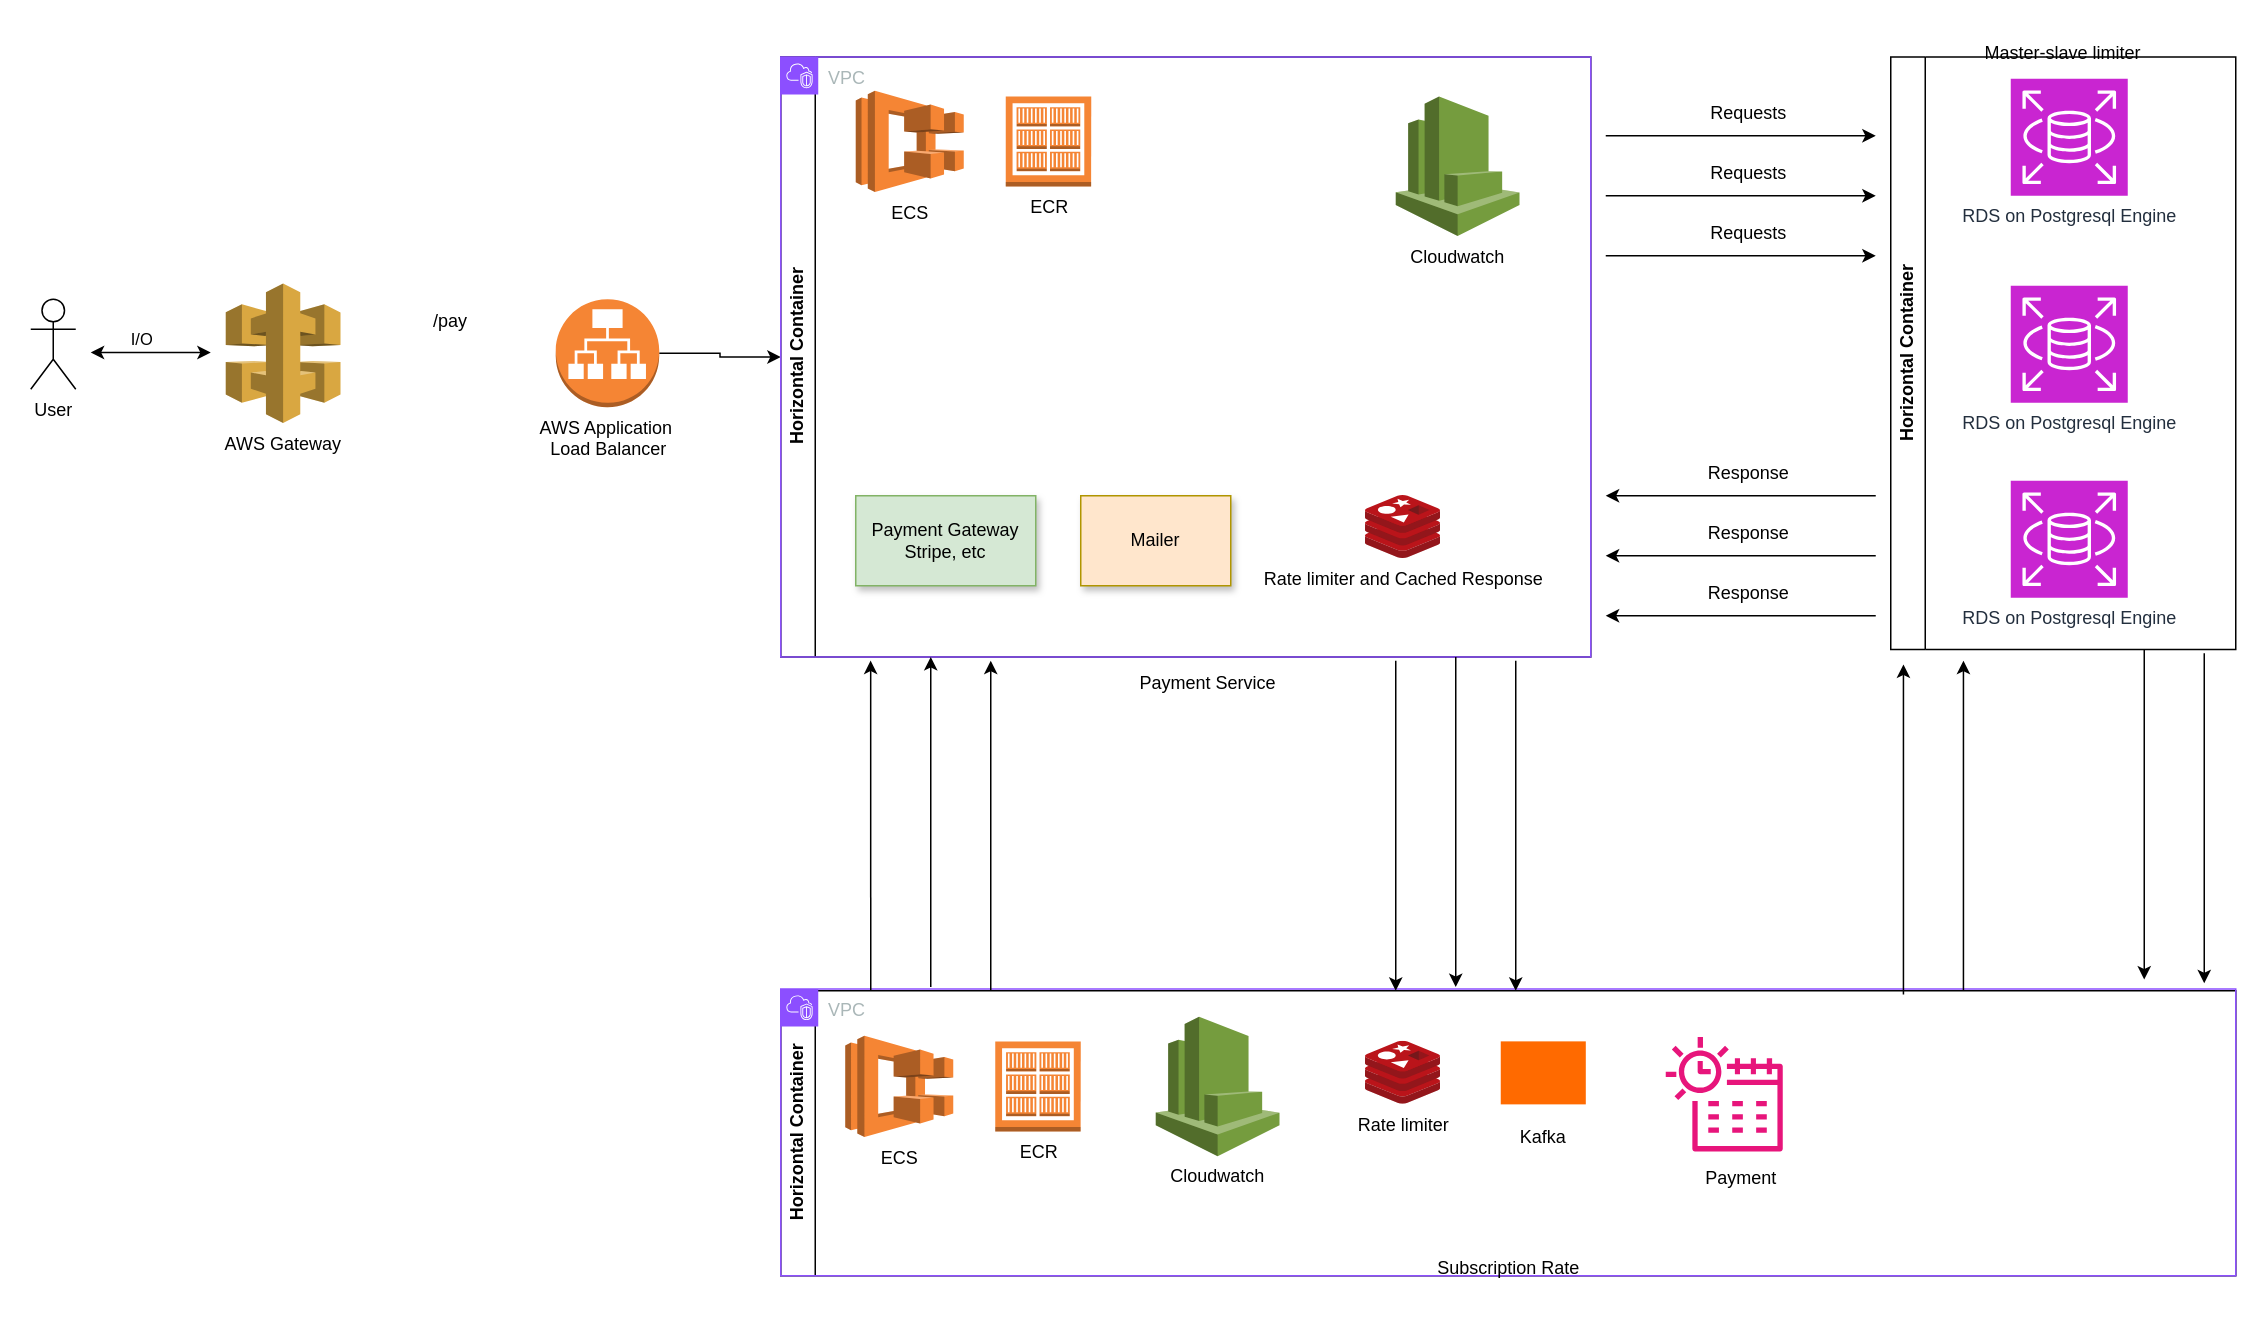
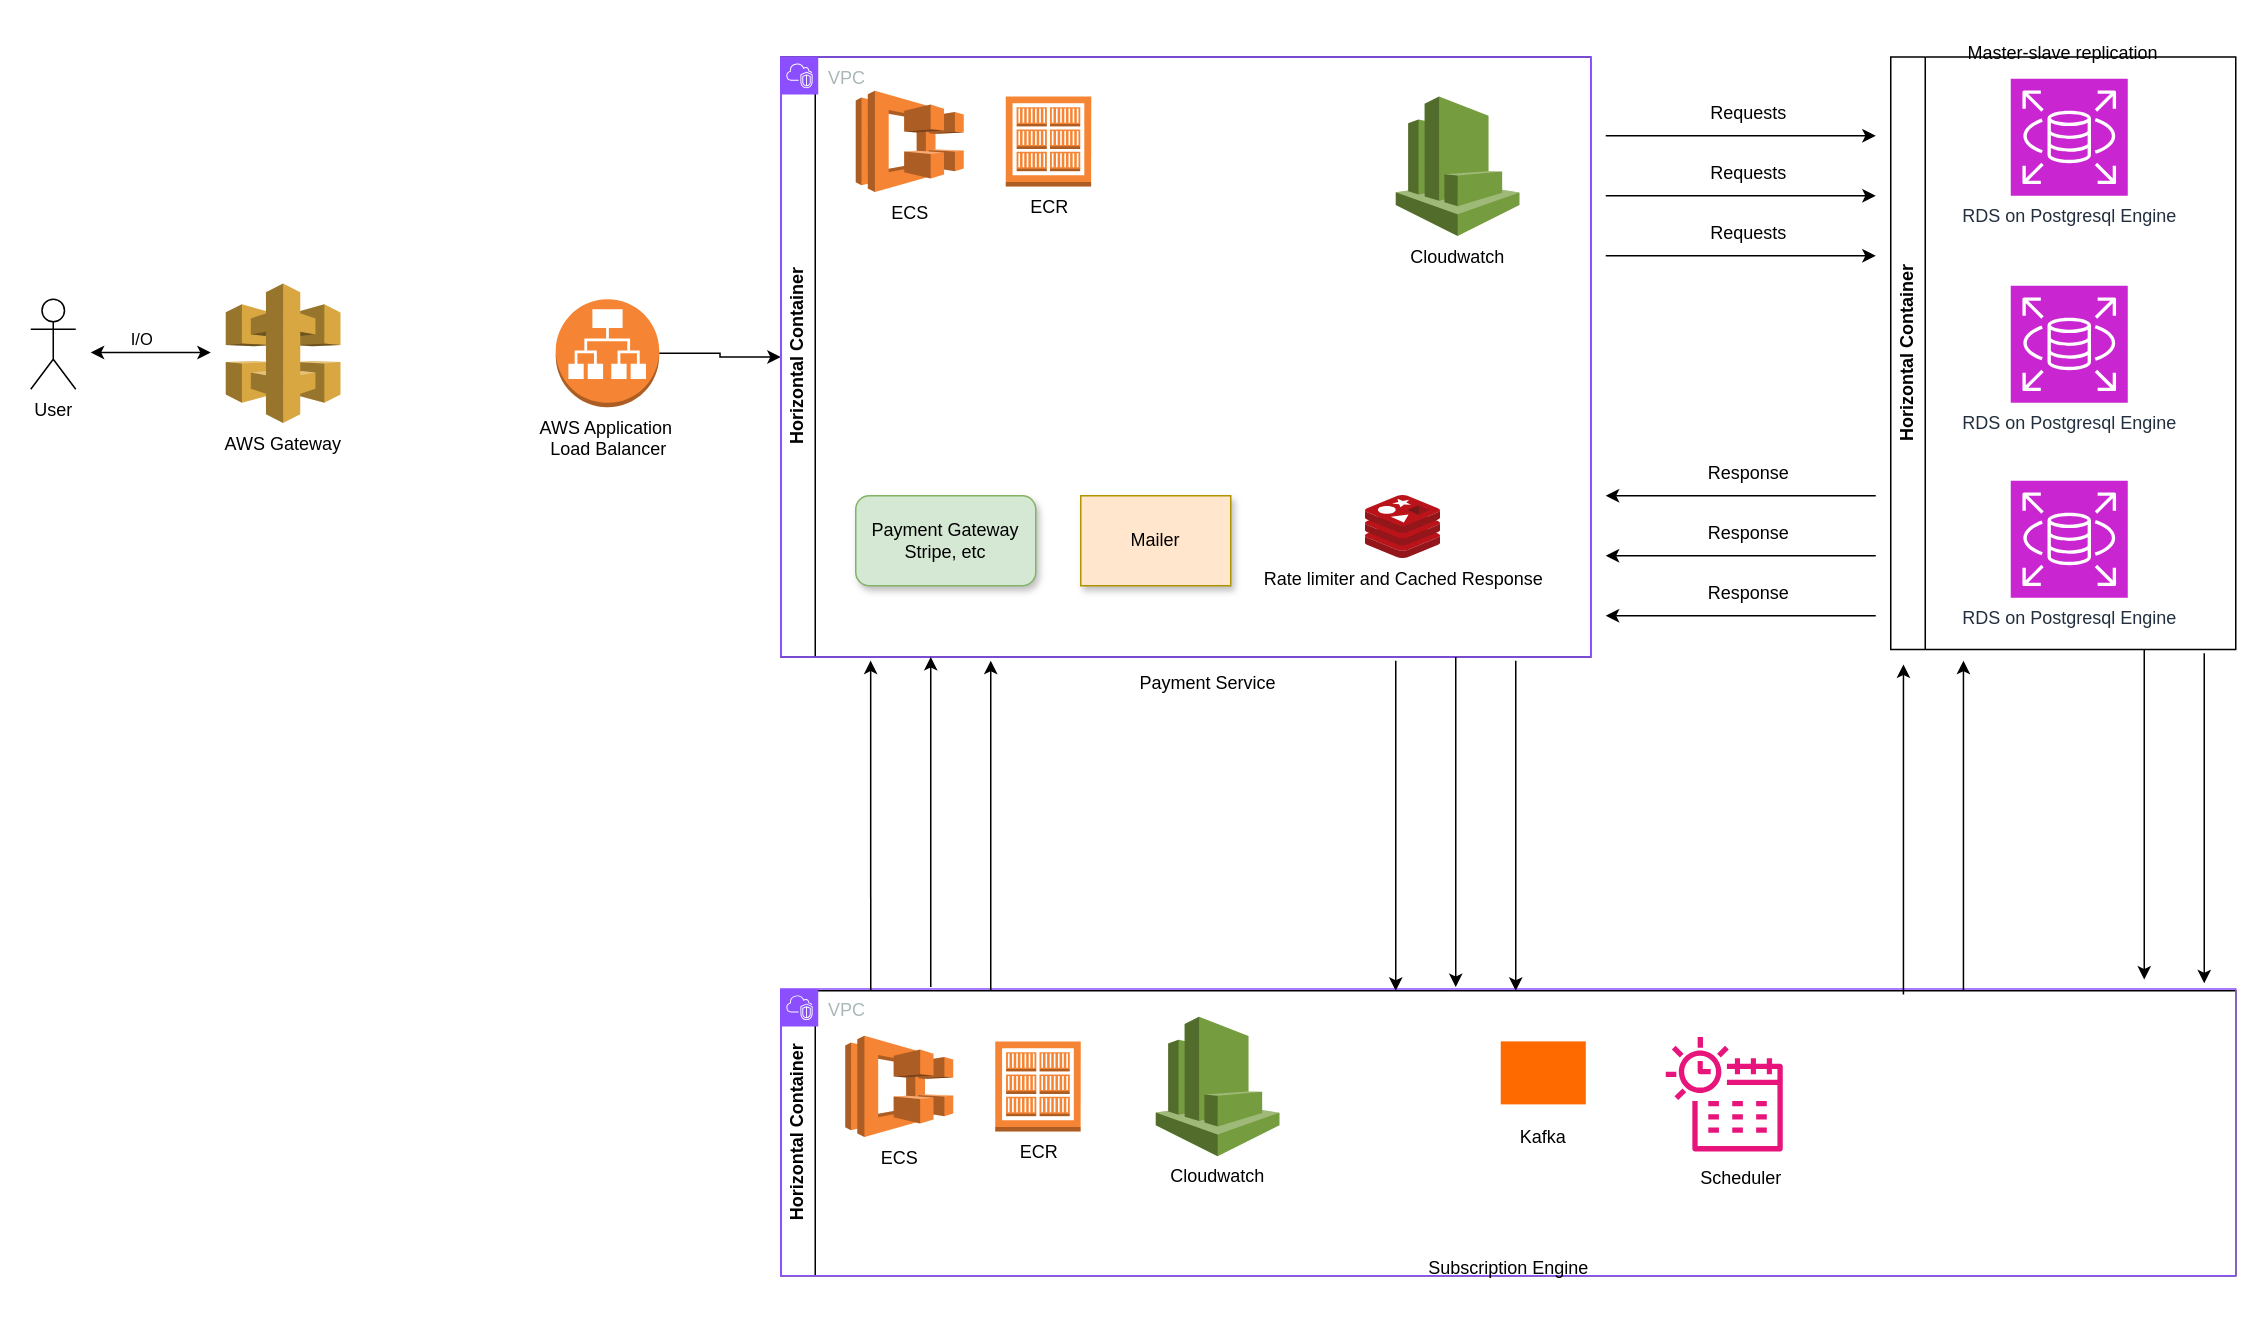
node "Master-slave limiter": label "Master-slave limiter" -> "Master-slave replication"
node "/pay": removed
node "Payment Gateway Stripe, etc": shape rectangle -> rounded rectangle
node "Rate limiter": removed
node "Payment": label "Payment" -> "Scheduler"
node "Subscription Rate": label "Subscription Rate" -> "Subscription Engine"
